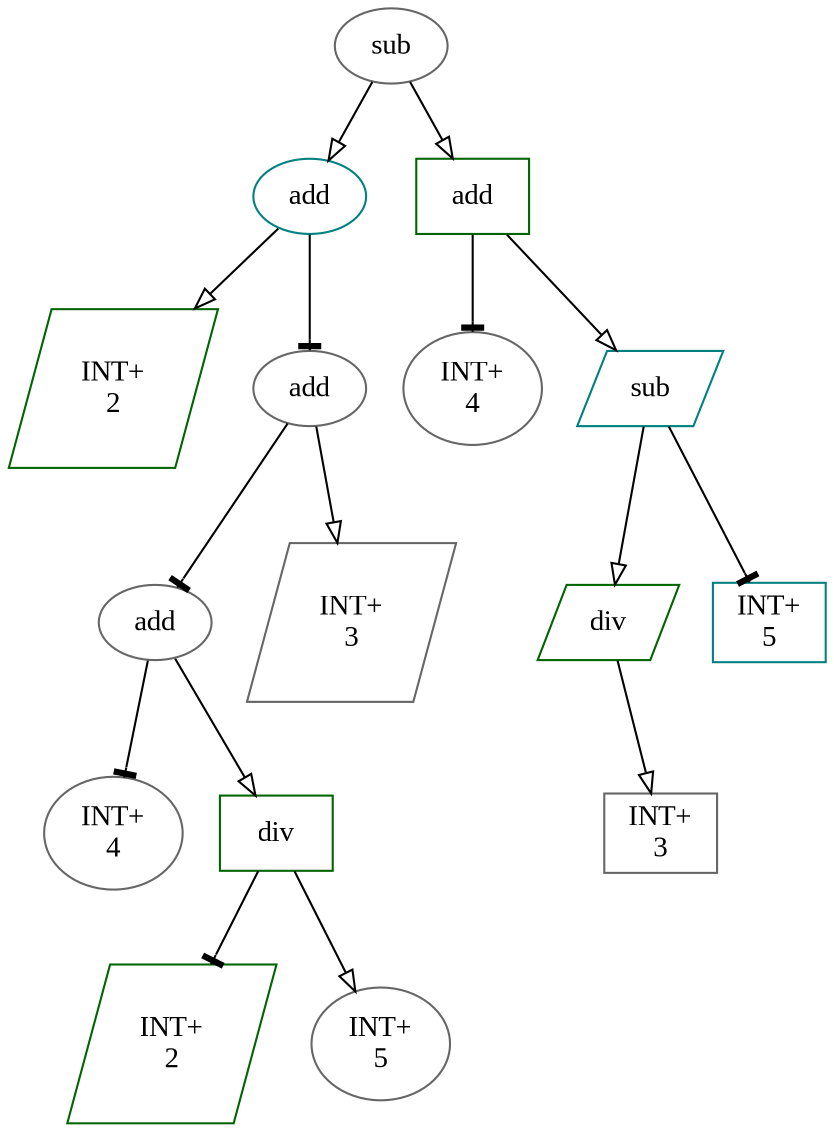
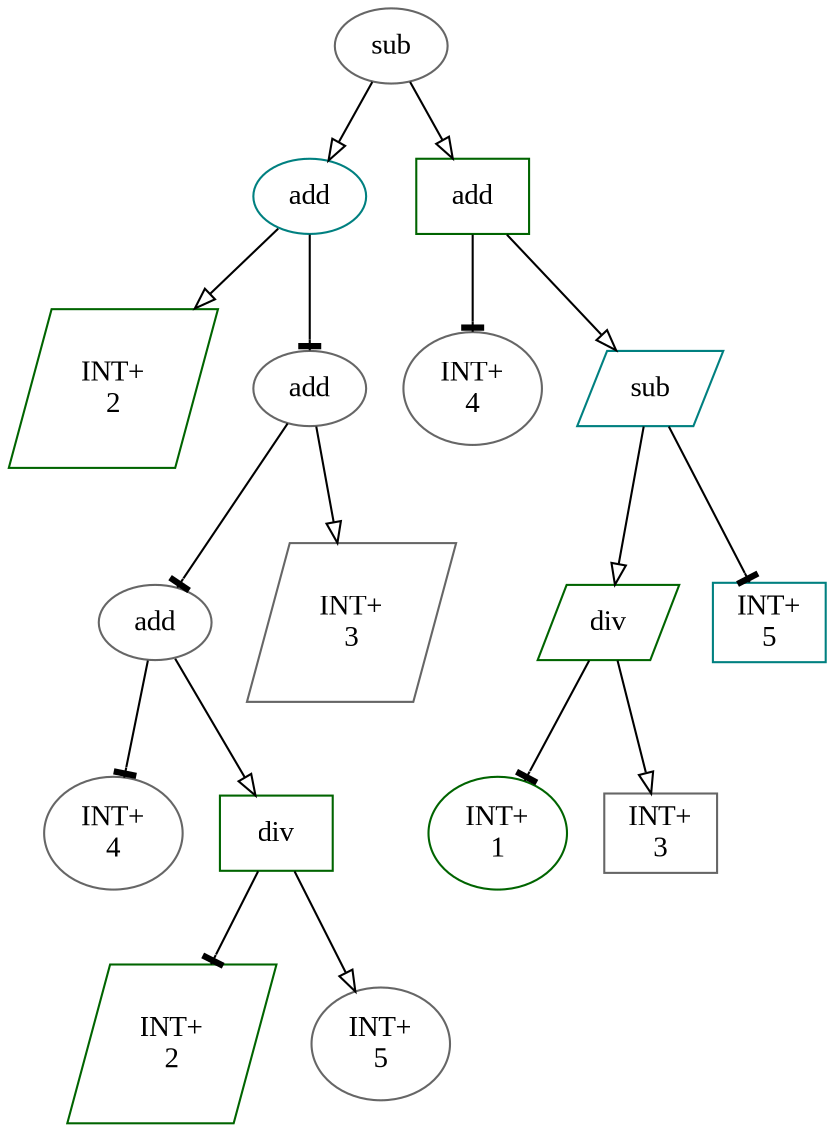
node "INT+ 1": added
